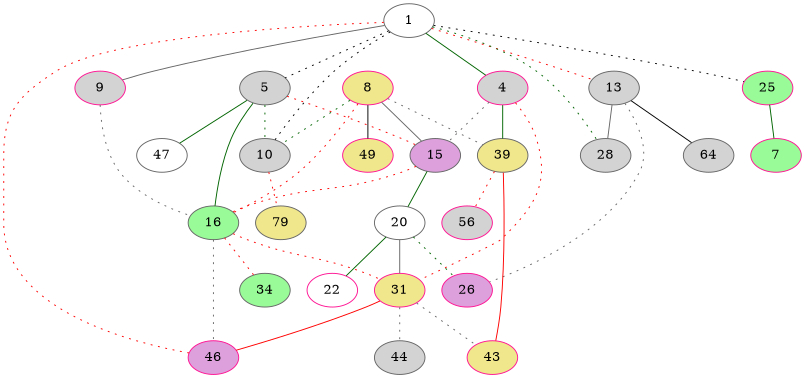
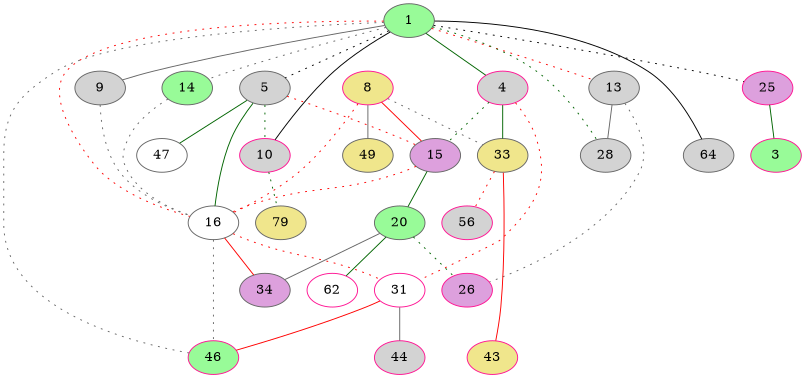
node "1": fillcolor white -> palegreen
edge "1" -- "16": added
edge "1" -- "10": style dotted -> solid
node "9": color deeppink -> gray40
node "14": added
node "25": fillcolor palegreen -> plum
edge "1" -- "46": color red -> gray40
edge "8" -- "49": color black -> gray40
edge "8" -- "10": removed
edge "8" -- "15": color gray40 -> red
edge "4" -- "15": color gray40 -> darkgreen
edge "13" -- "64": now "1" -- "64"
node "10": color gray40 -> deeppink
node "49": color deeppink -> gray40
node "39": label "39" -> "33"
node "7": label "7" -> "3"
edge "10" -- "79": color red -> darkgreen
node "16": fillcolor palegreen -> white
node "20": fillcolor white -> palegreen
edge "16" -- "34": style dotted -> solid
edge "20" -- "31": now "20" -- "34"
node "34": fillcolor palegreen -> plum
node "22": label "22" -> "62"
node "31": fillcolor khaki -> white
edge "31" -- "44": style dotted -> solid
edge "31" -- "43": removed
node "46": fillcolor plum -> palegreen
node "44": color gray40 -> deeppink
